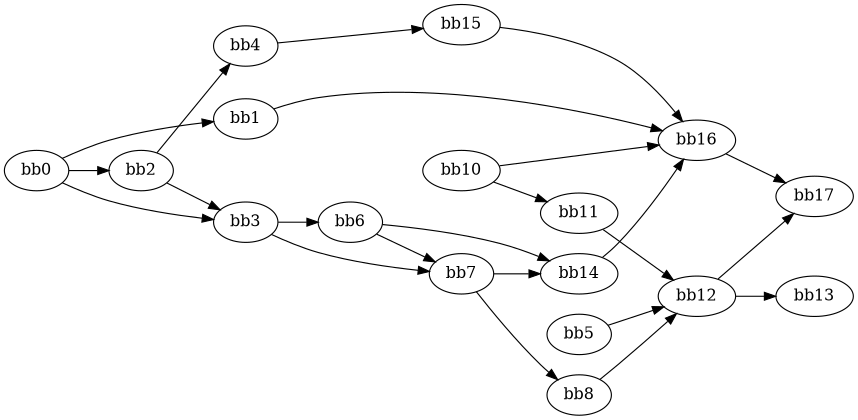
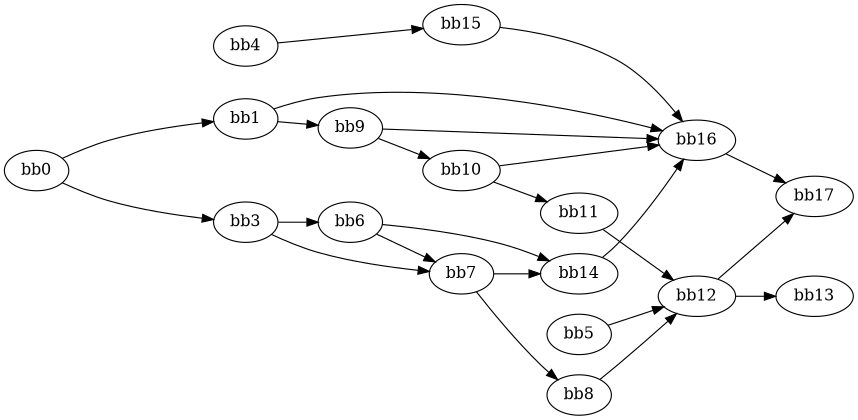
node "bb9": added
node "bb2": removed
